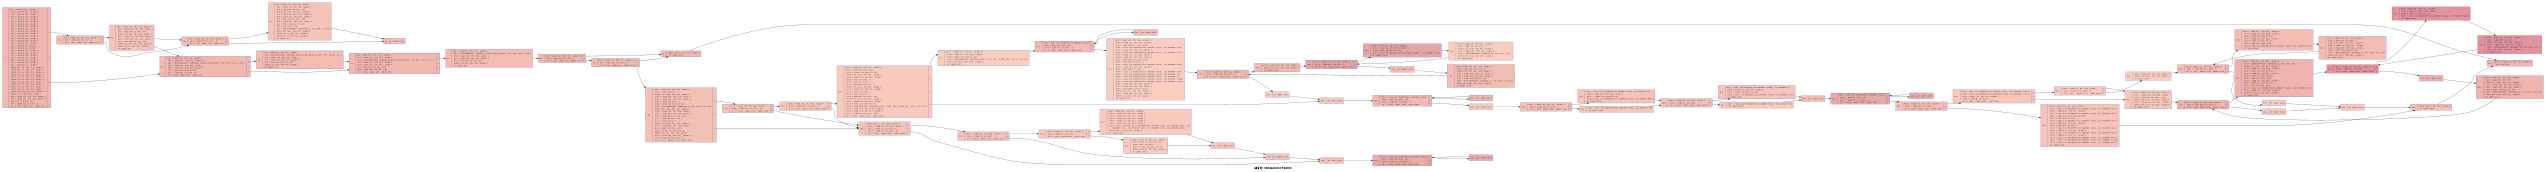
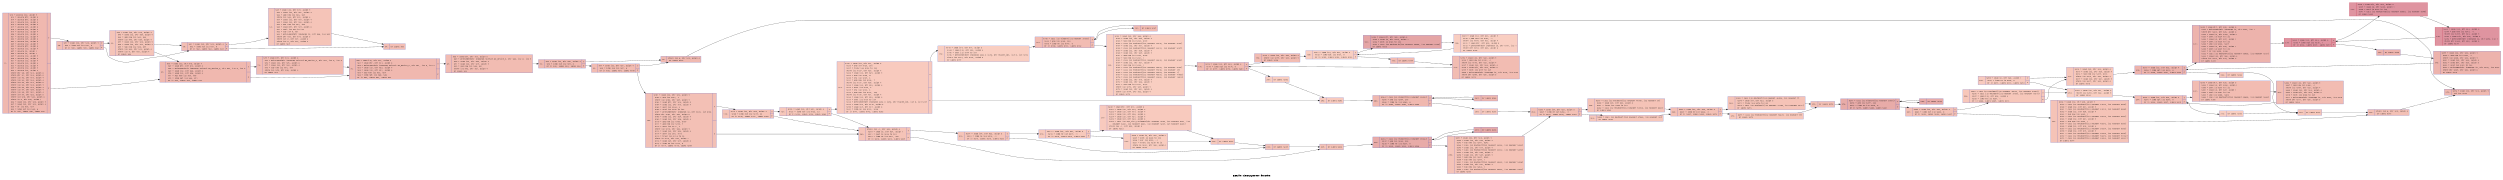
node "180:": fillcolor #c5333470 -> #f2907270
edge "284:" -> "289:": now "284:" -> "292:"
node "240:": added
